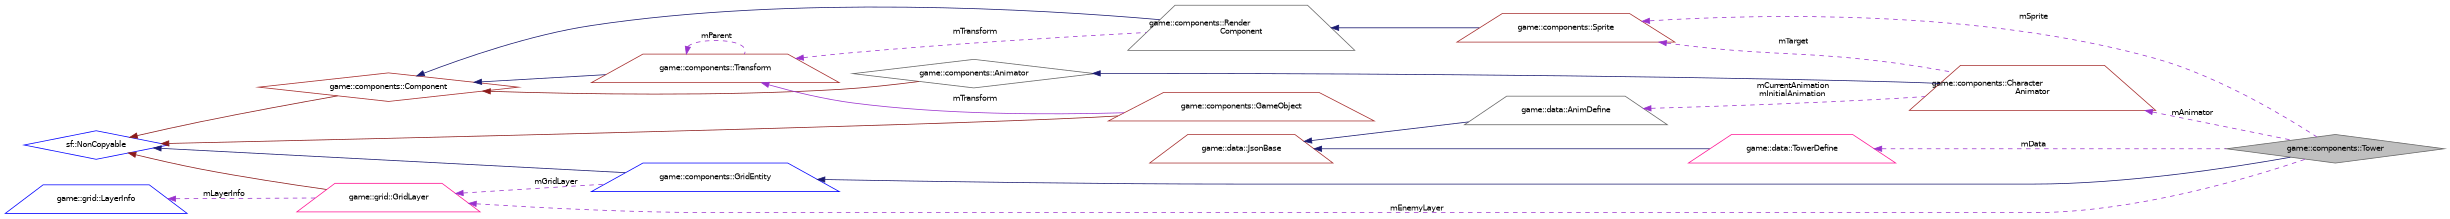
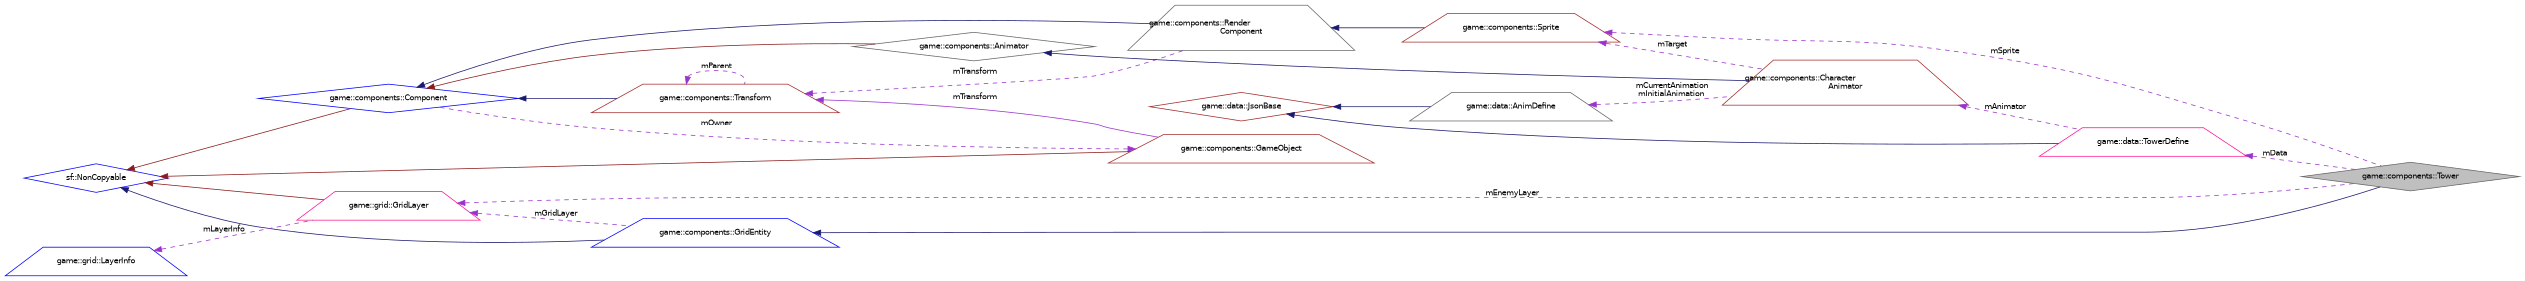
node "game::components::Component": color brown -> blue
edge "game::components::Tower" -> "game::components::Character Animator": now "game::data::TowerDefine" -> "game::components::Character Animator"
edge "game::components::Component" -> "game::components::GameObject": added, label "mOwner"
node "game::data::JsonBase": shape trapezium -> diamond
